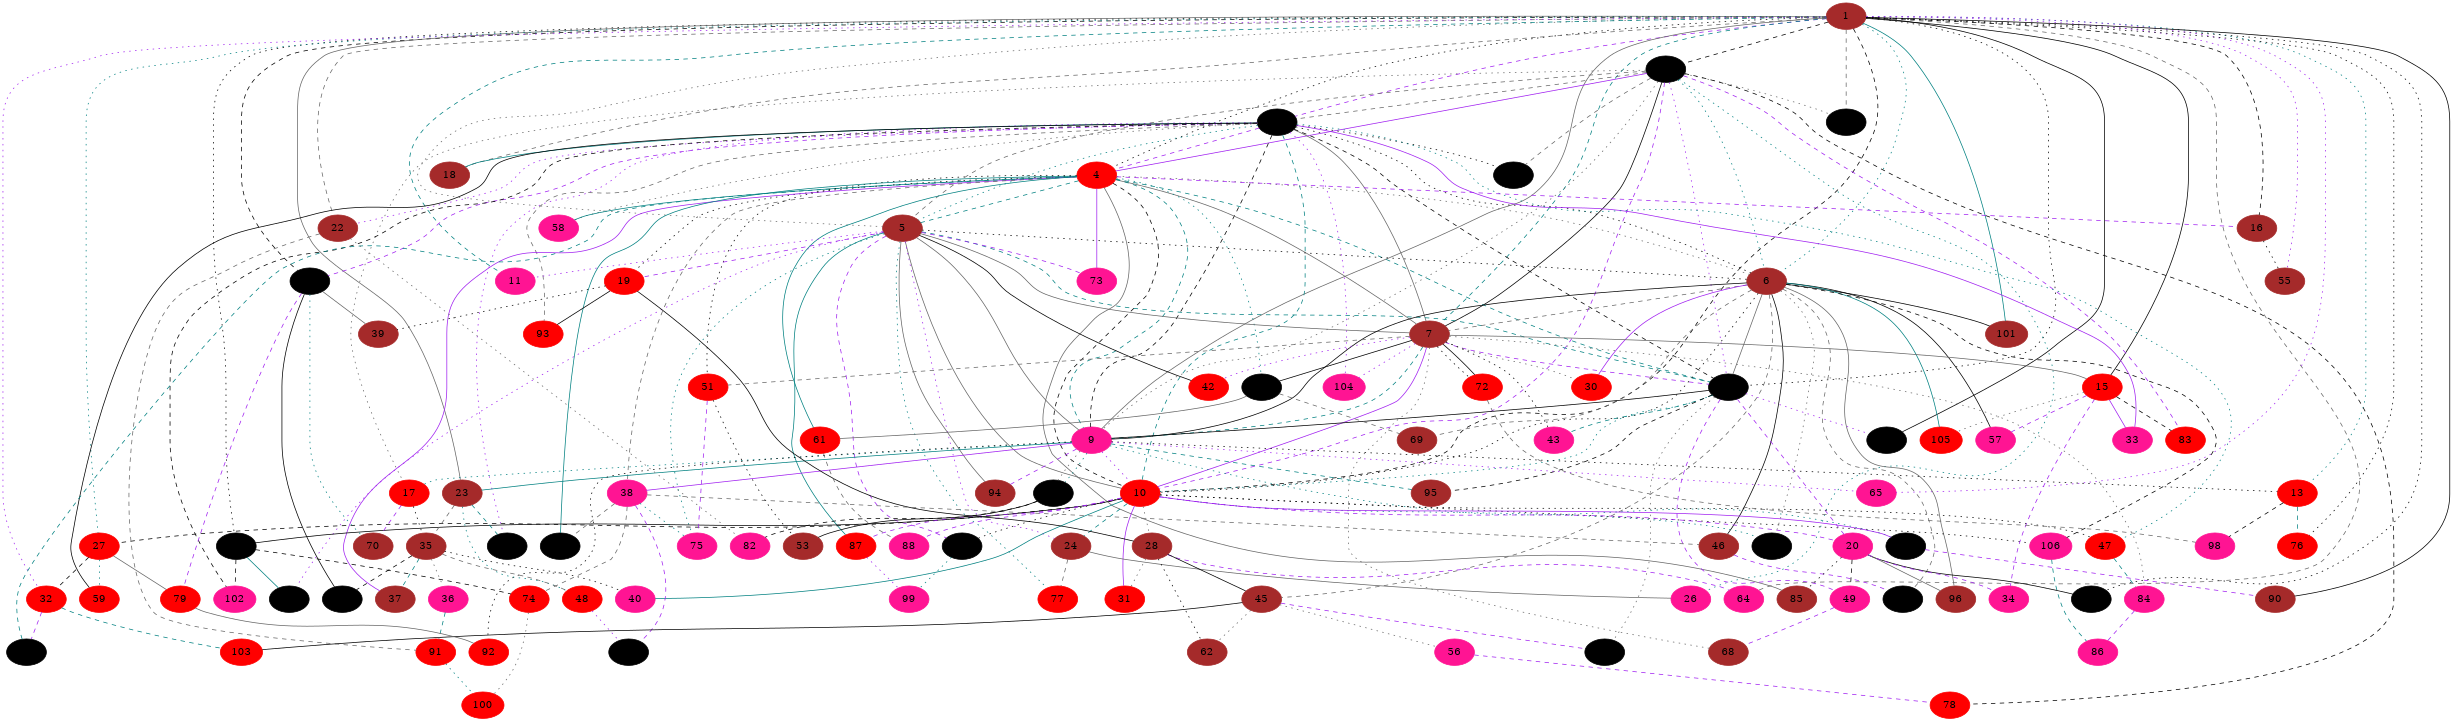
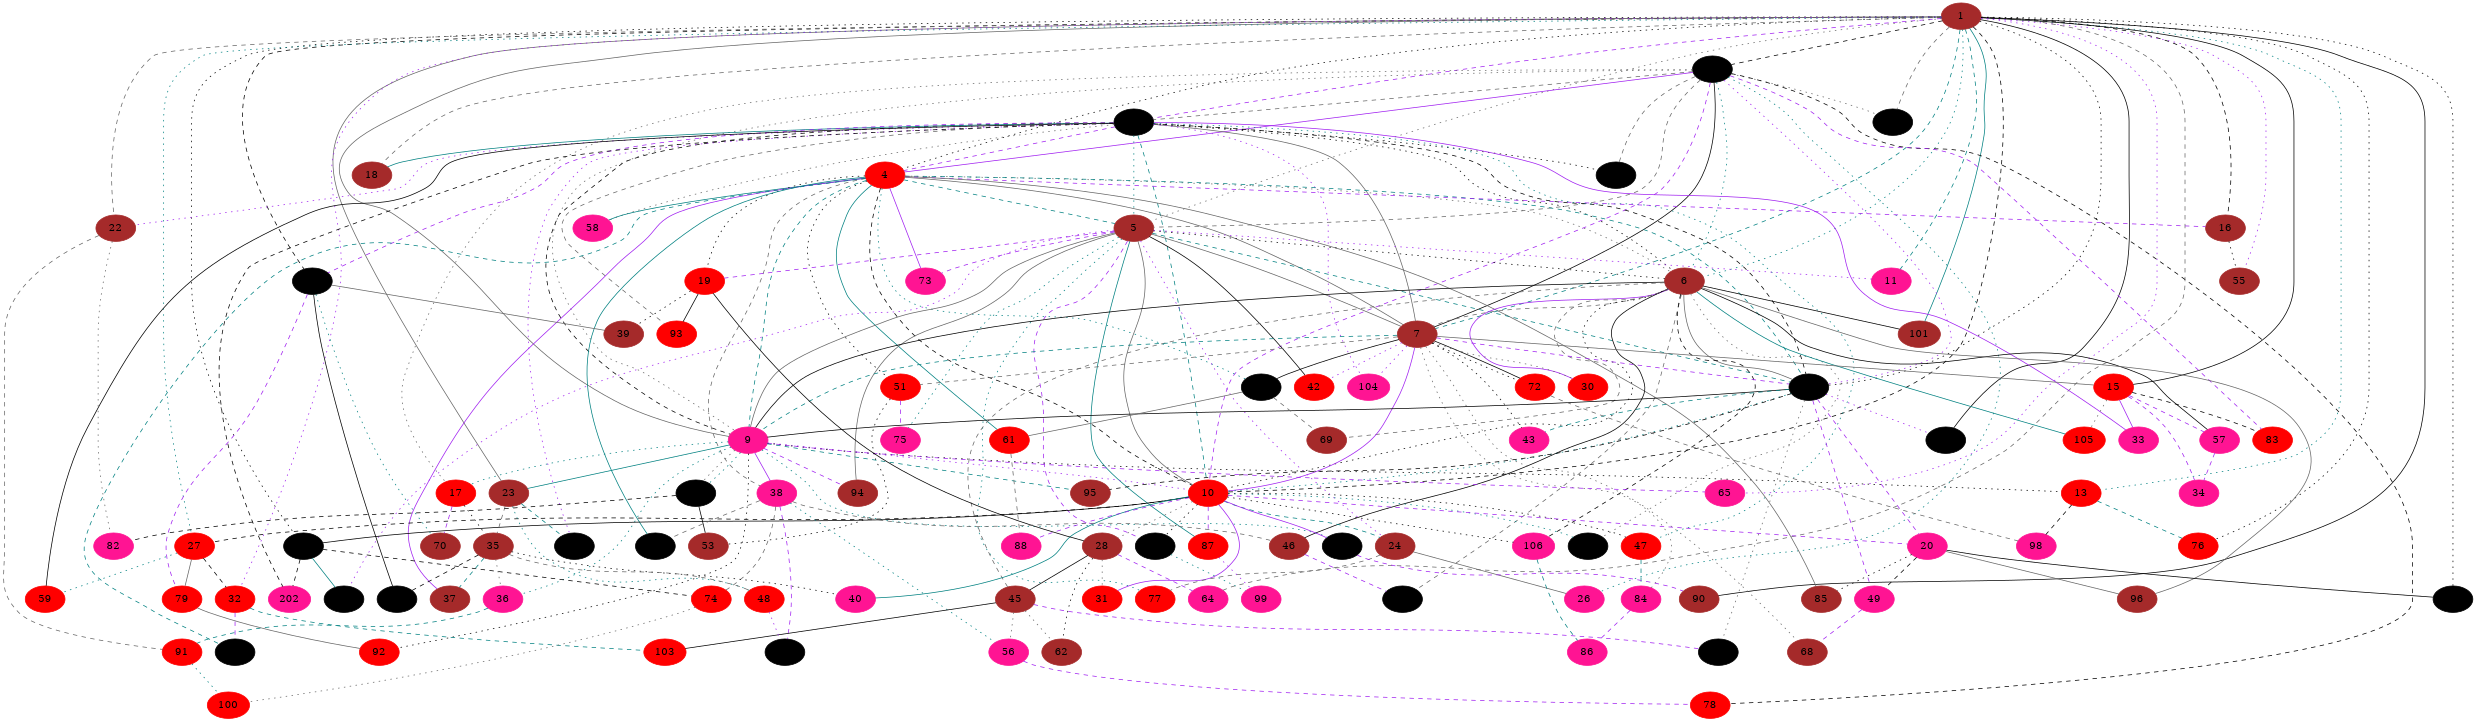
edge "9" -- "65": style dotted -> dashed
edge "38" -- "75": now "38" -- "56"
edge "9" -- "36": added
edge "20" -- "34": now "57" -- "34"
node "102": label "102" -> "202"
